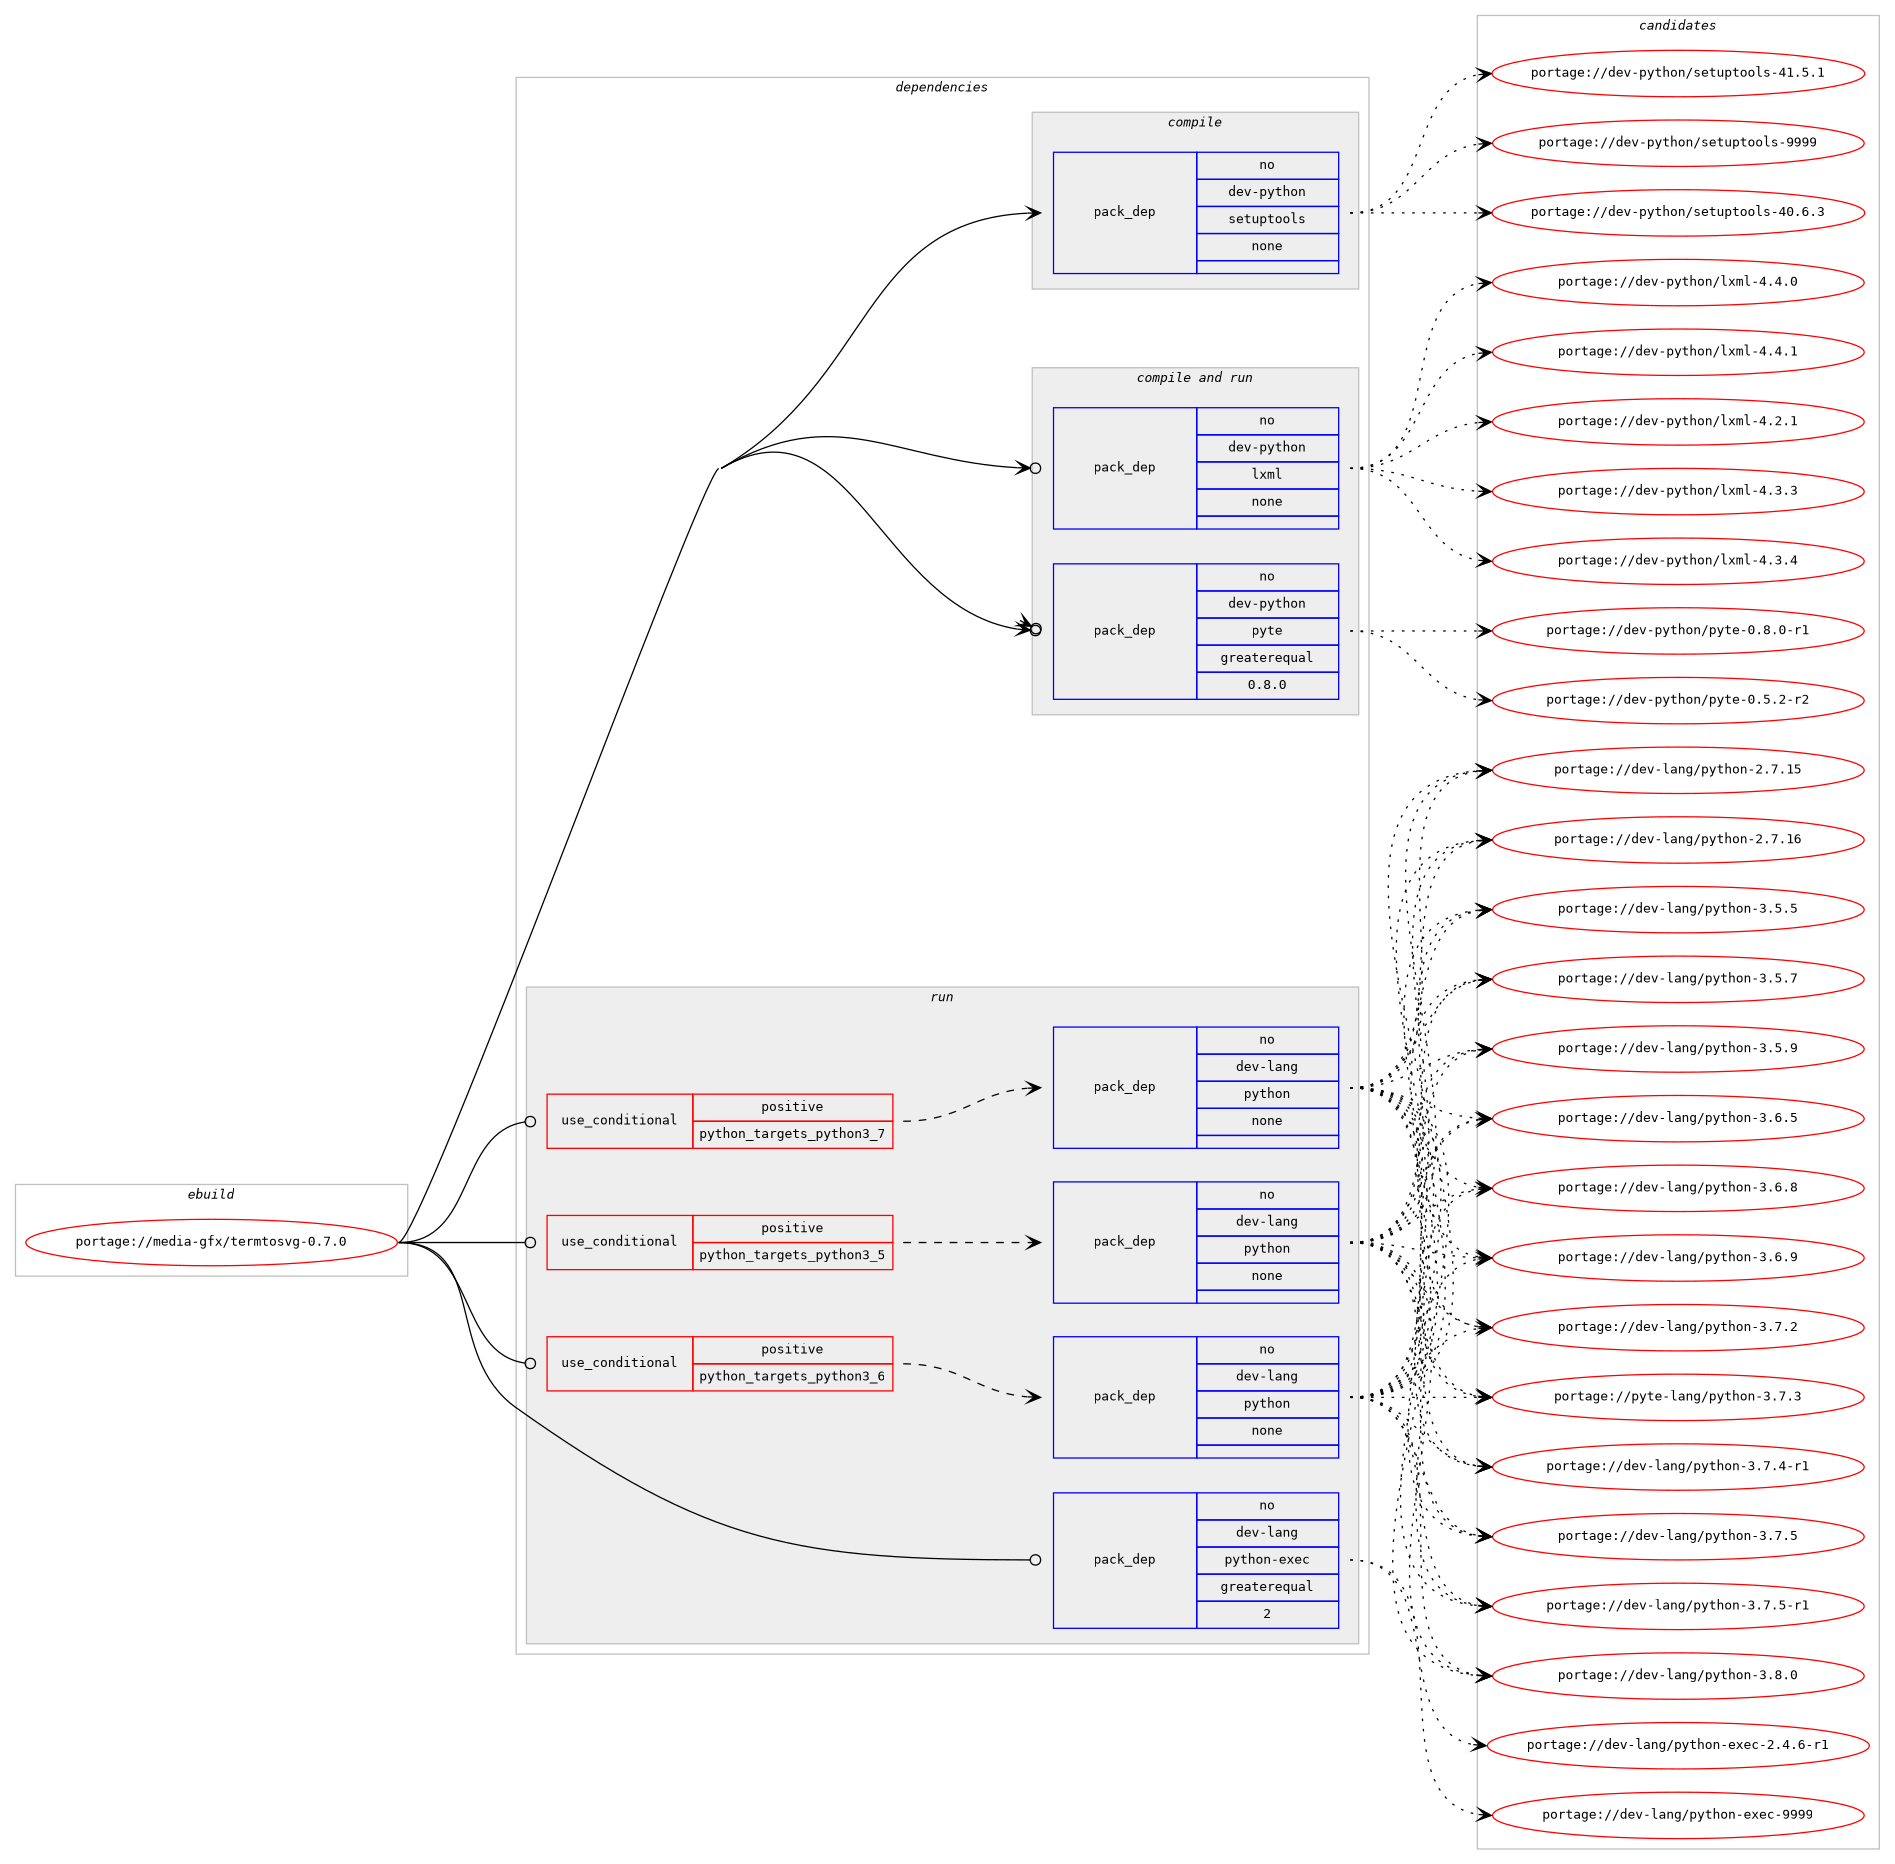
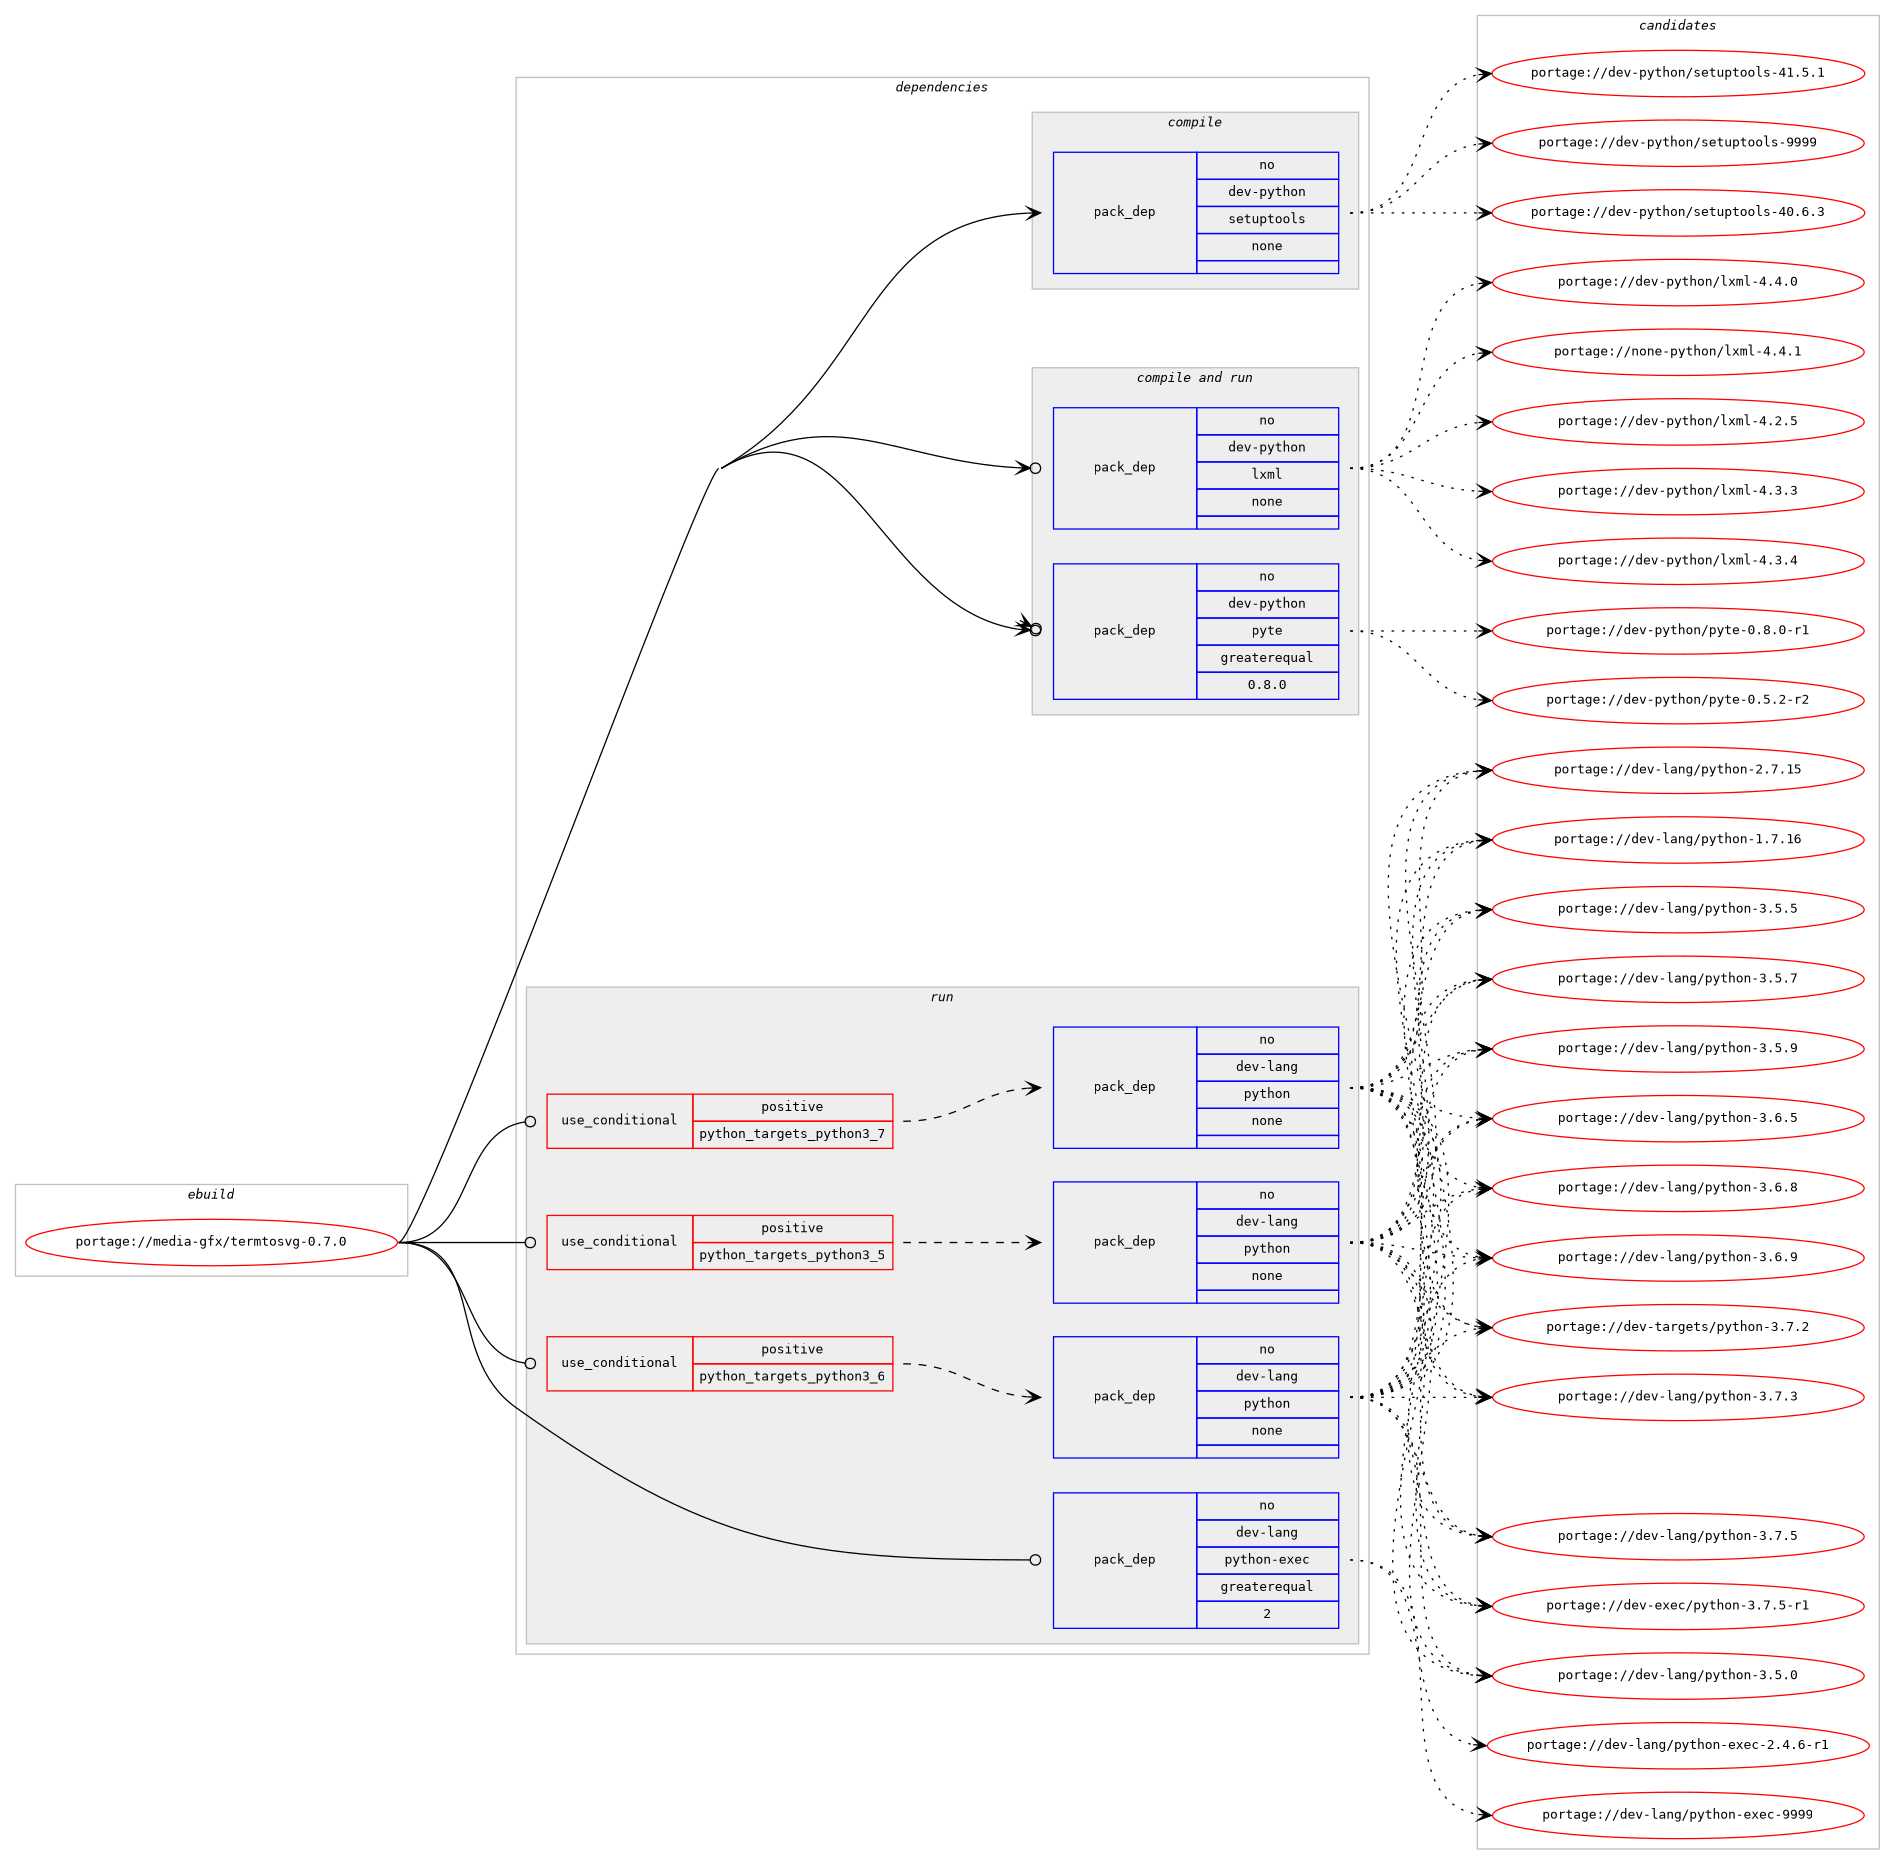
node "portage://dev-python/lxml-4.4.1": label "portage://dev-python/lxml-4.4.1" -> "portage://none-python/lxml-4.4.1"
node "portage://dev-python/lxml-4.2.1": label "portage://dev-python/lxml-4.2.1" -> "portage://dev-python/lxml-4.2.5"
node "portage://dev-lang/python-2.7.16": label "portage://dev-lang/python-2.7.16" -> "portage://dev-lang/python-1.7.16"
node "portage://dev-lang/python-3.7.2": label "portage://dev-lang/python-3.7.2" -> "portage://dev-targets/python-3.7.2"
node "portage://pyte-lang/python-3.7.3": label "portage://pyte-lang/python-3.7.3" -> "portage://dev-lang/python-3.7.3"
node "portage://dev-lang/python-3.7.4-r1": removed
node "portage://dev-lang/python-3.7.5-r1": label "portage://dev-lang/python-3.7.5-r1" -> "portage://dev-exec/python-3.7.5-r1"
node "portage://dev-lang/python-3.8.0": label "portage://dev-lang/python-3.8.0" -> "portage://dev-lang/python-3.5.0"
